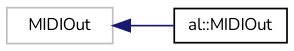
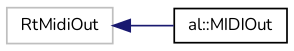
node "MIDIOut": label "MIDIOut" -> "RtMidiOut"
